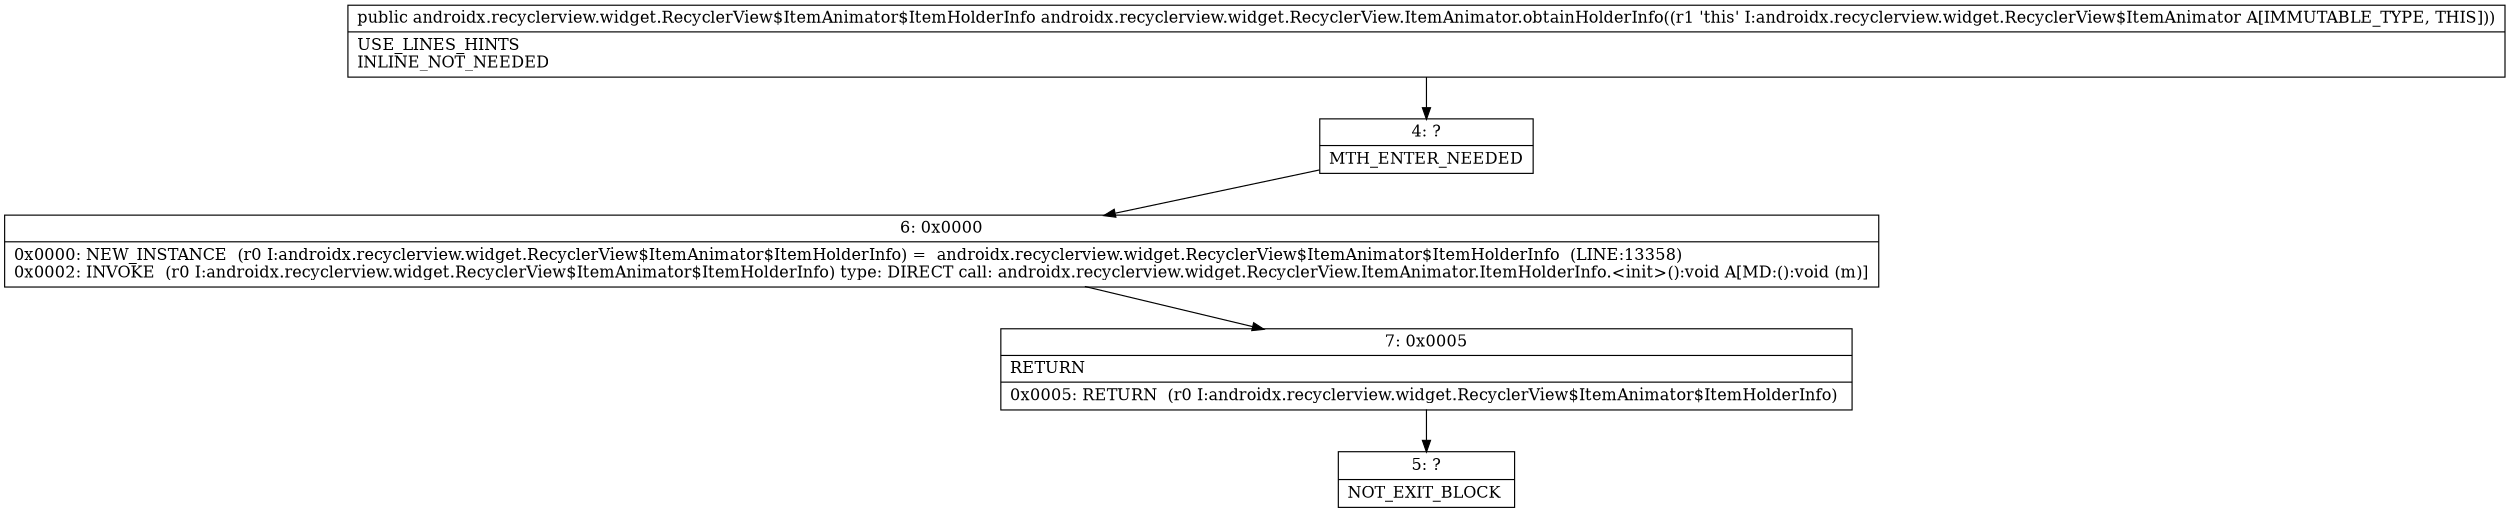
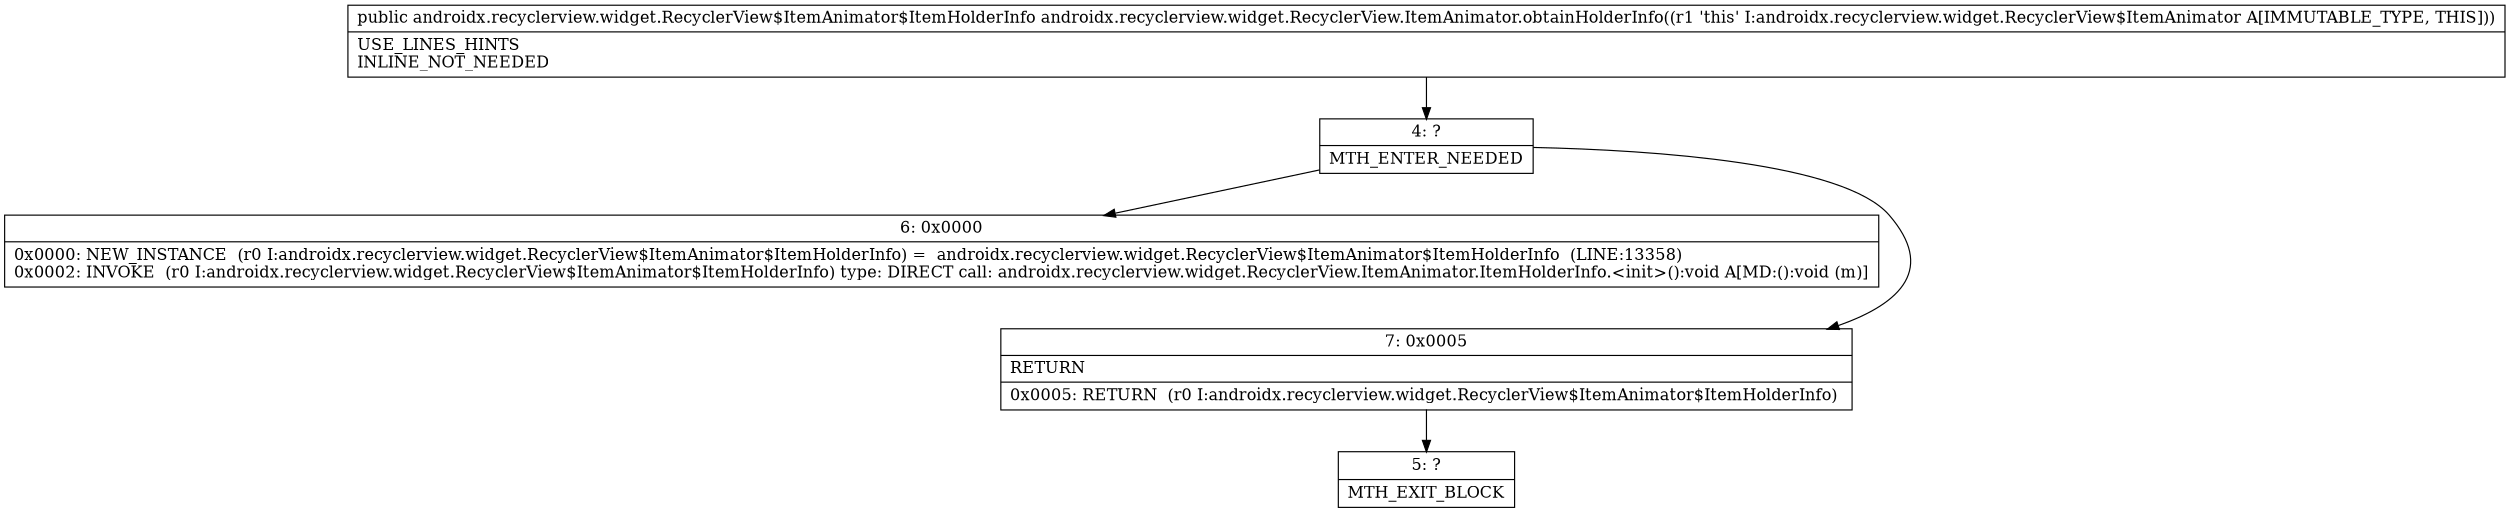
edge "6: 0x0000" -> "7: 0x0005": now "4: ?" -> "7: 0x0005"
node "5: ?": text "NOT_EXIT_BLOCK" -> "MTH_EXIT_BLOCK"
